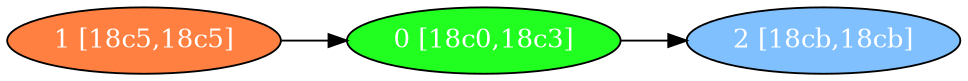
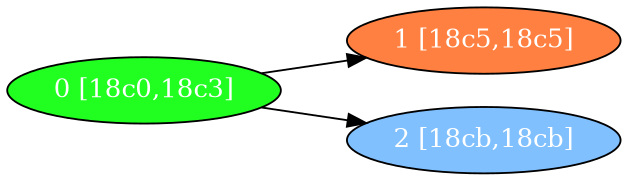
edge "1 [18c5,18c5]" -> "0 [18c0,18c3]": reversed
